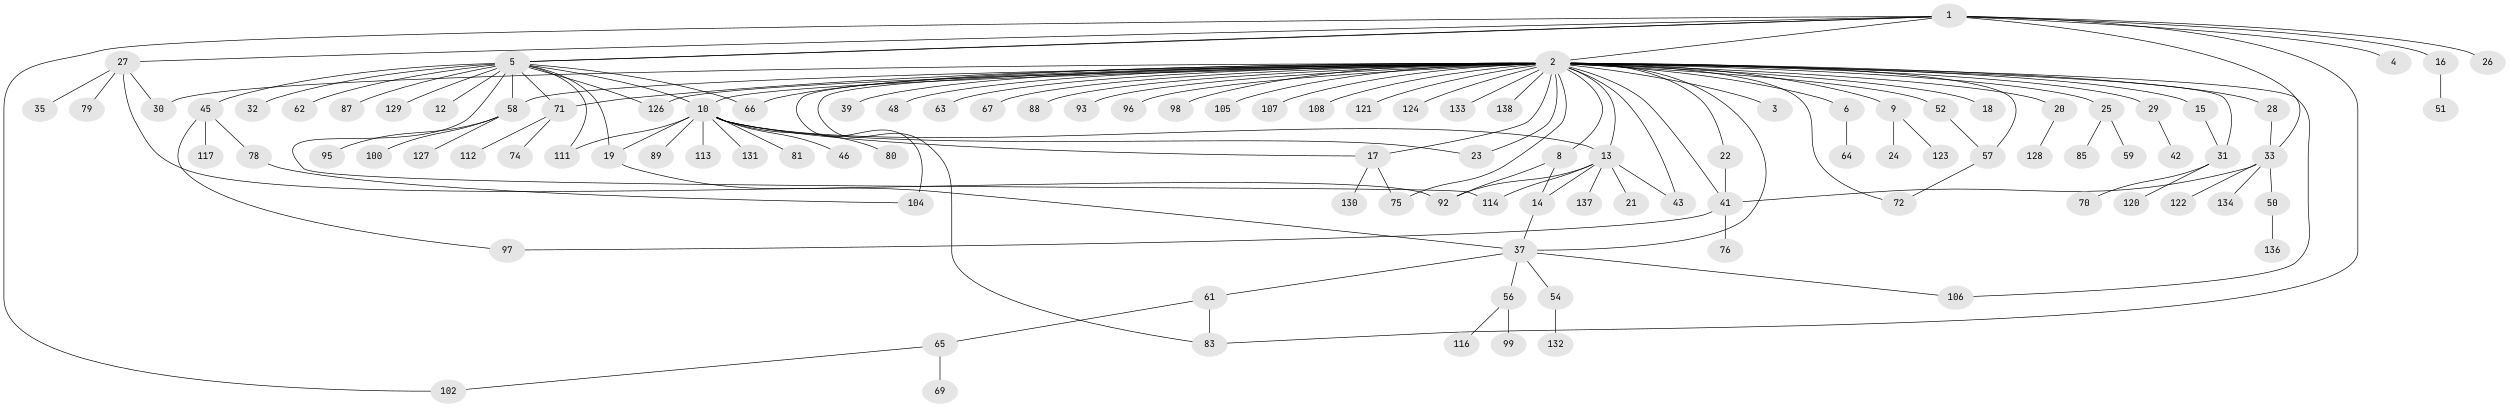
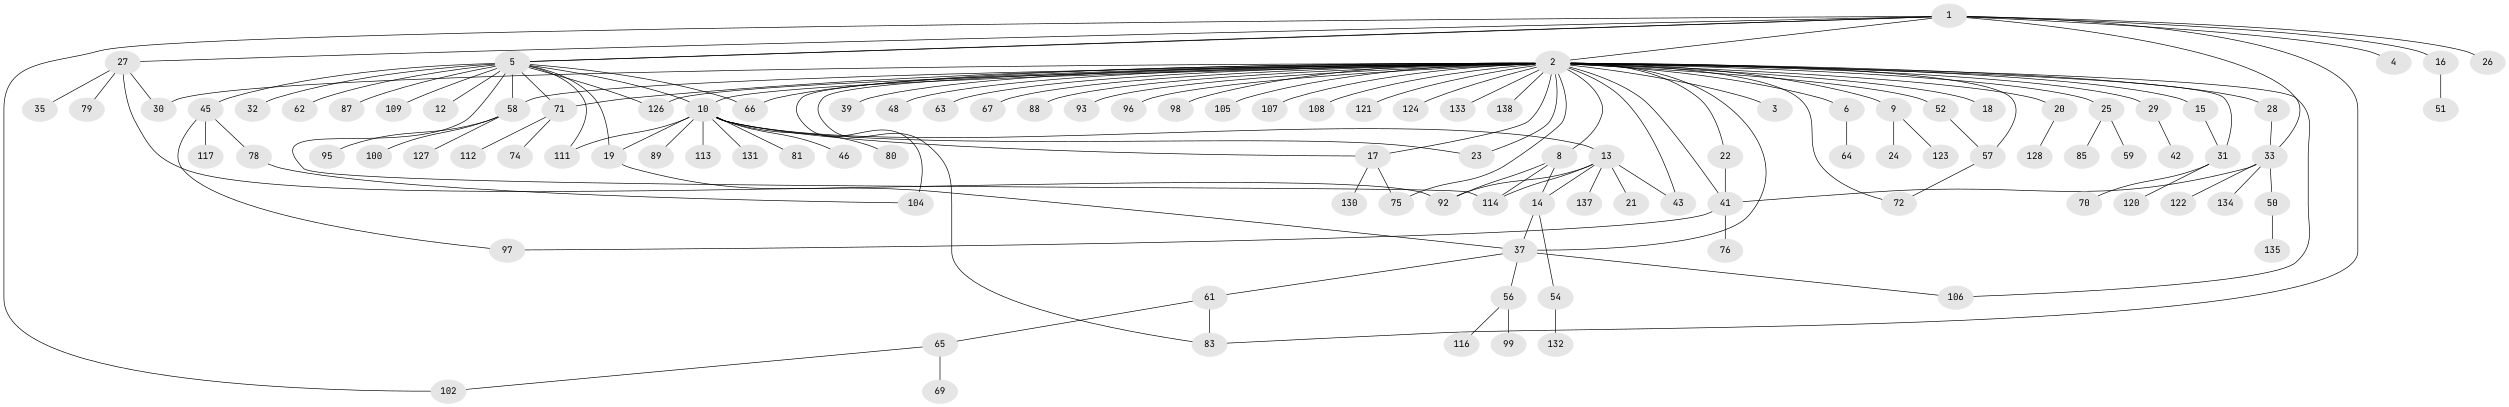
edge "2" -- "13": removed
node "129": label "129" -> "109"
edge "8" -- "114": added
node "136": label "136" -> "135"
edge "37" -- "54": now "14" -- "54"
